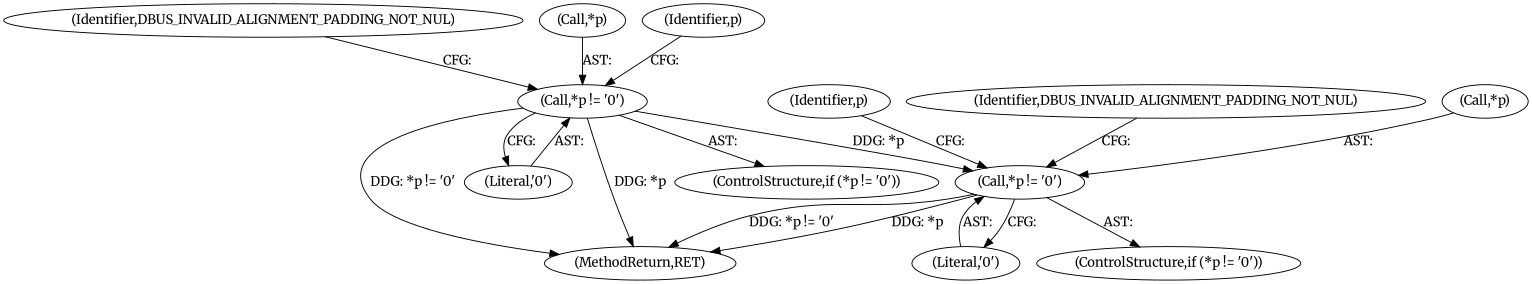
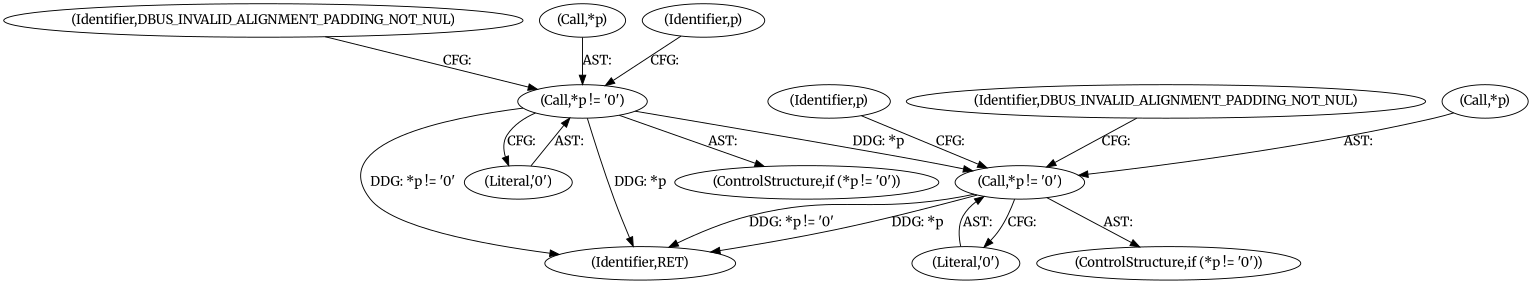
node "(MethodReturn,RET)": label "(MethodReturn,RET)" -> "(Identifier,RET)"
